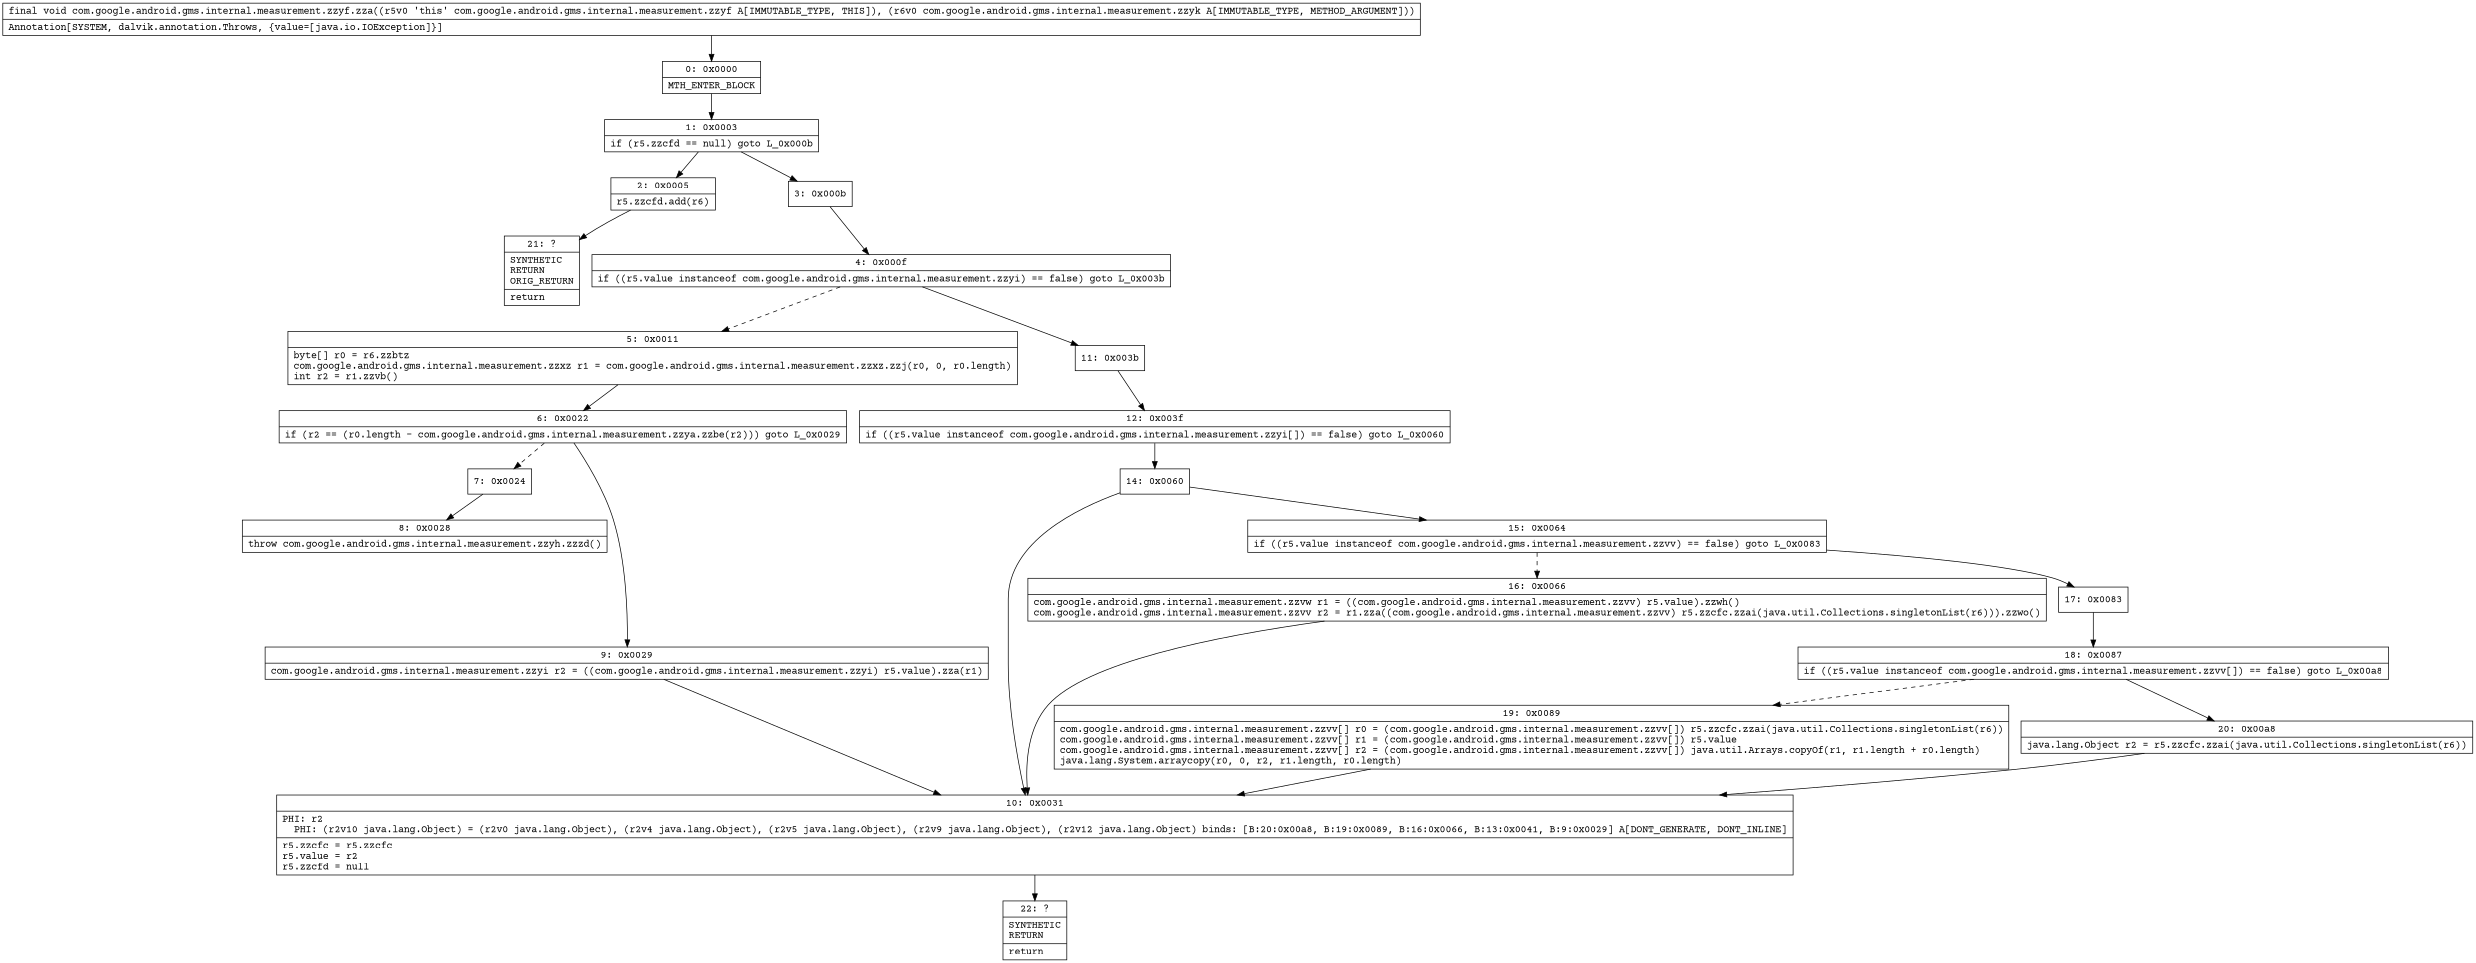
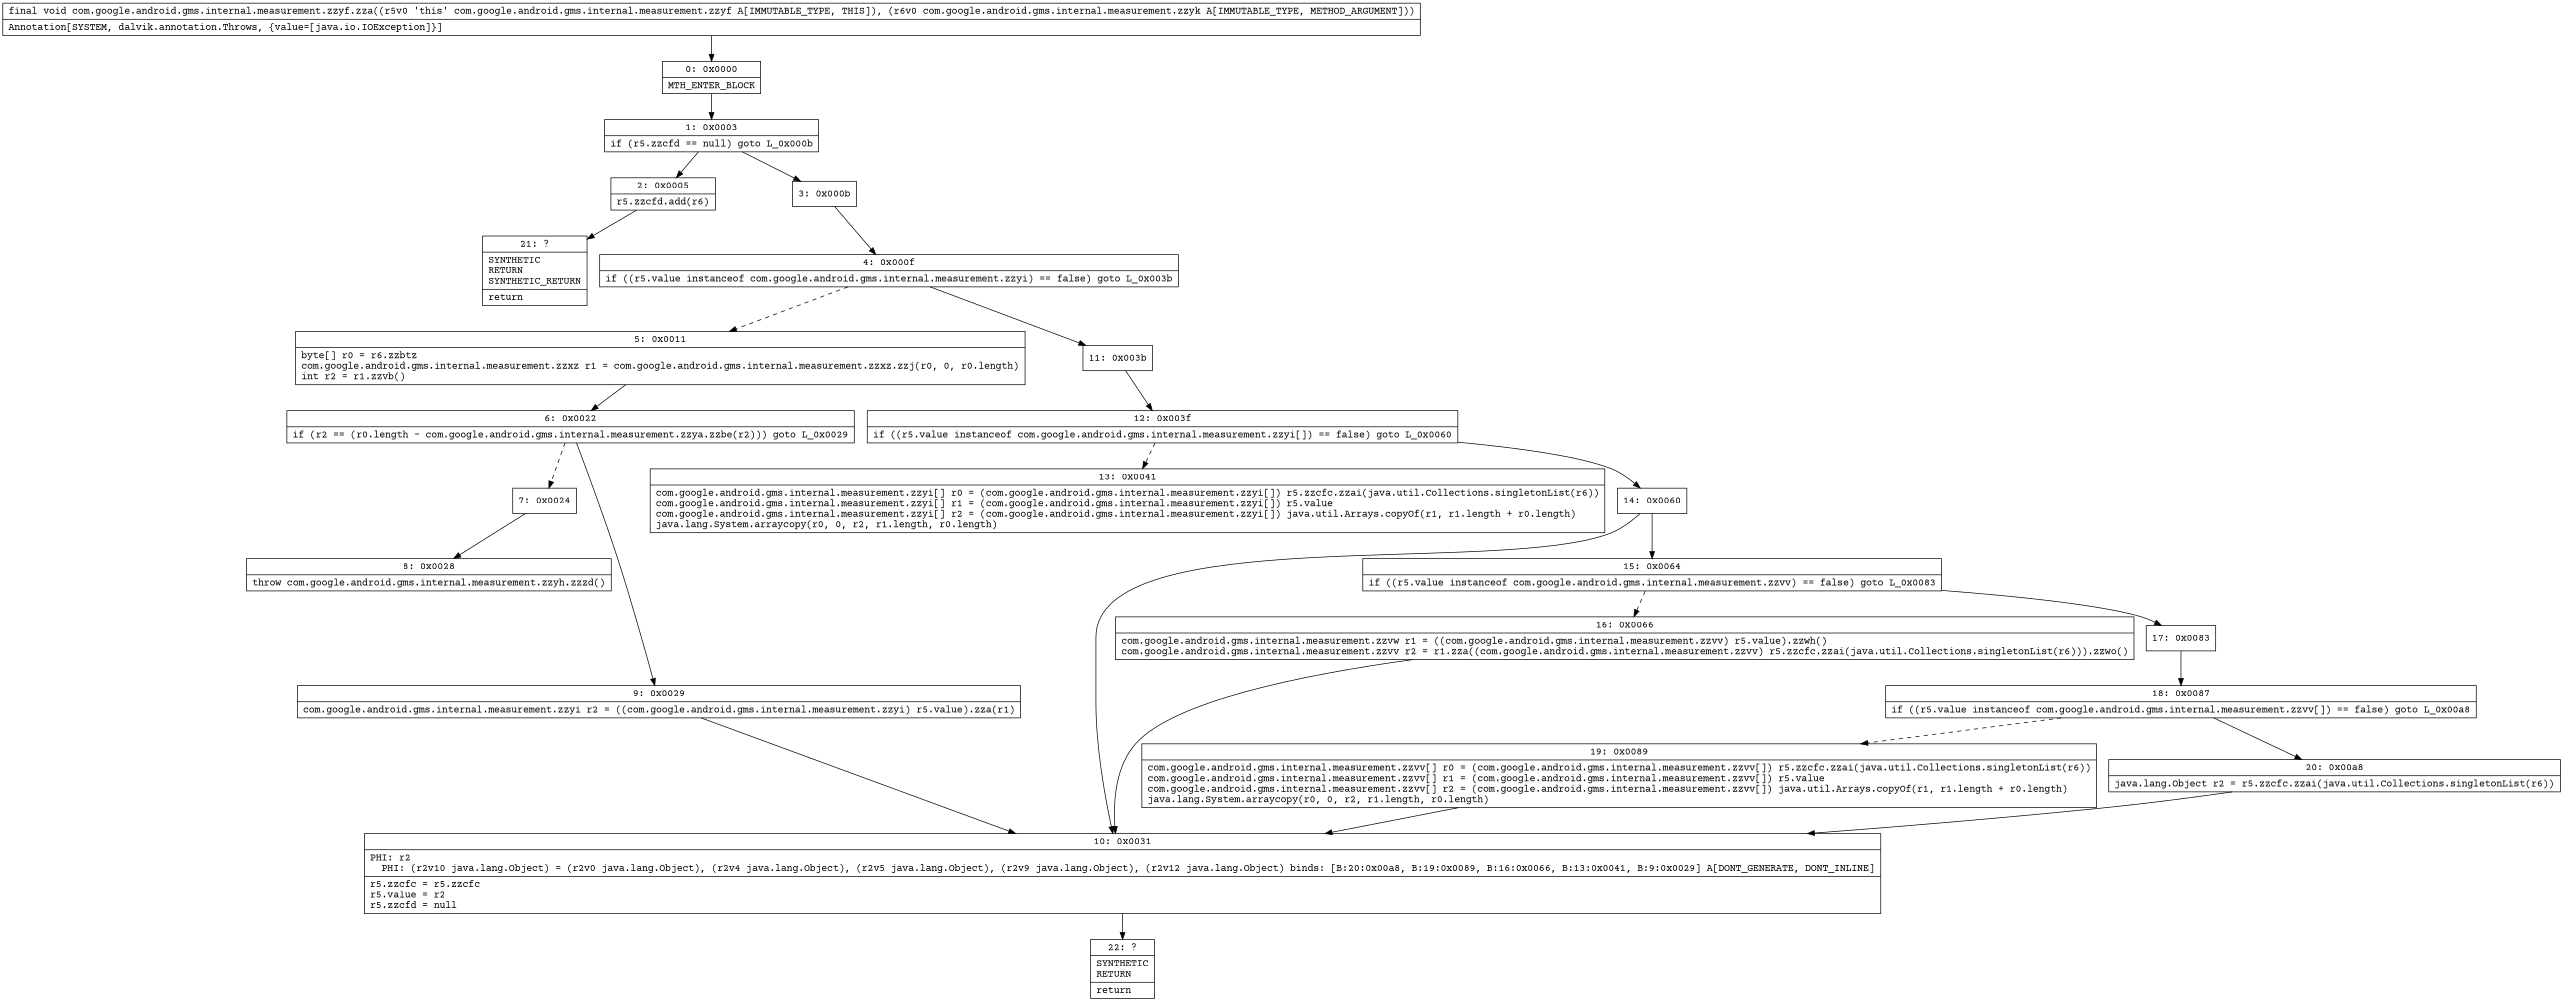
node "21: ?": text "ORIG_RETURN" -> "SYNTHETIC_RETURN"
node "13: 0x0041": added
